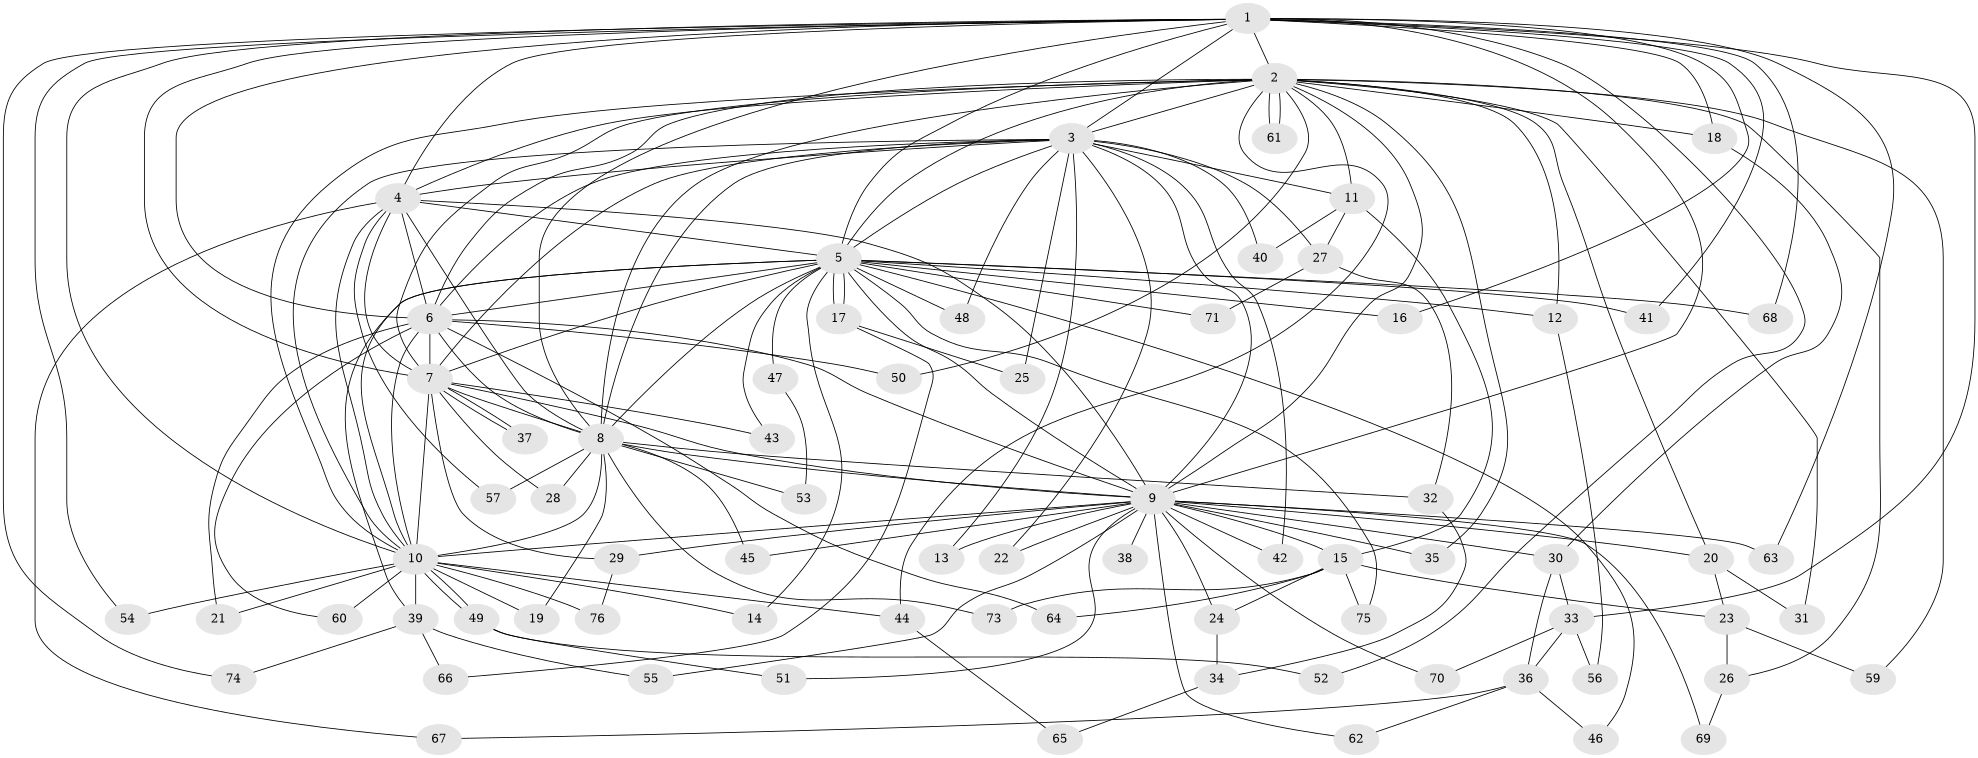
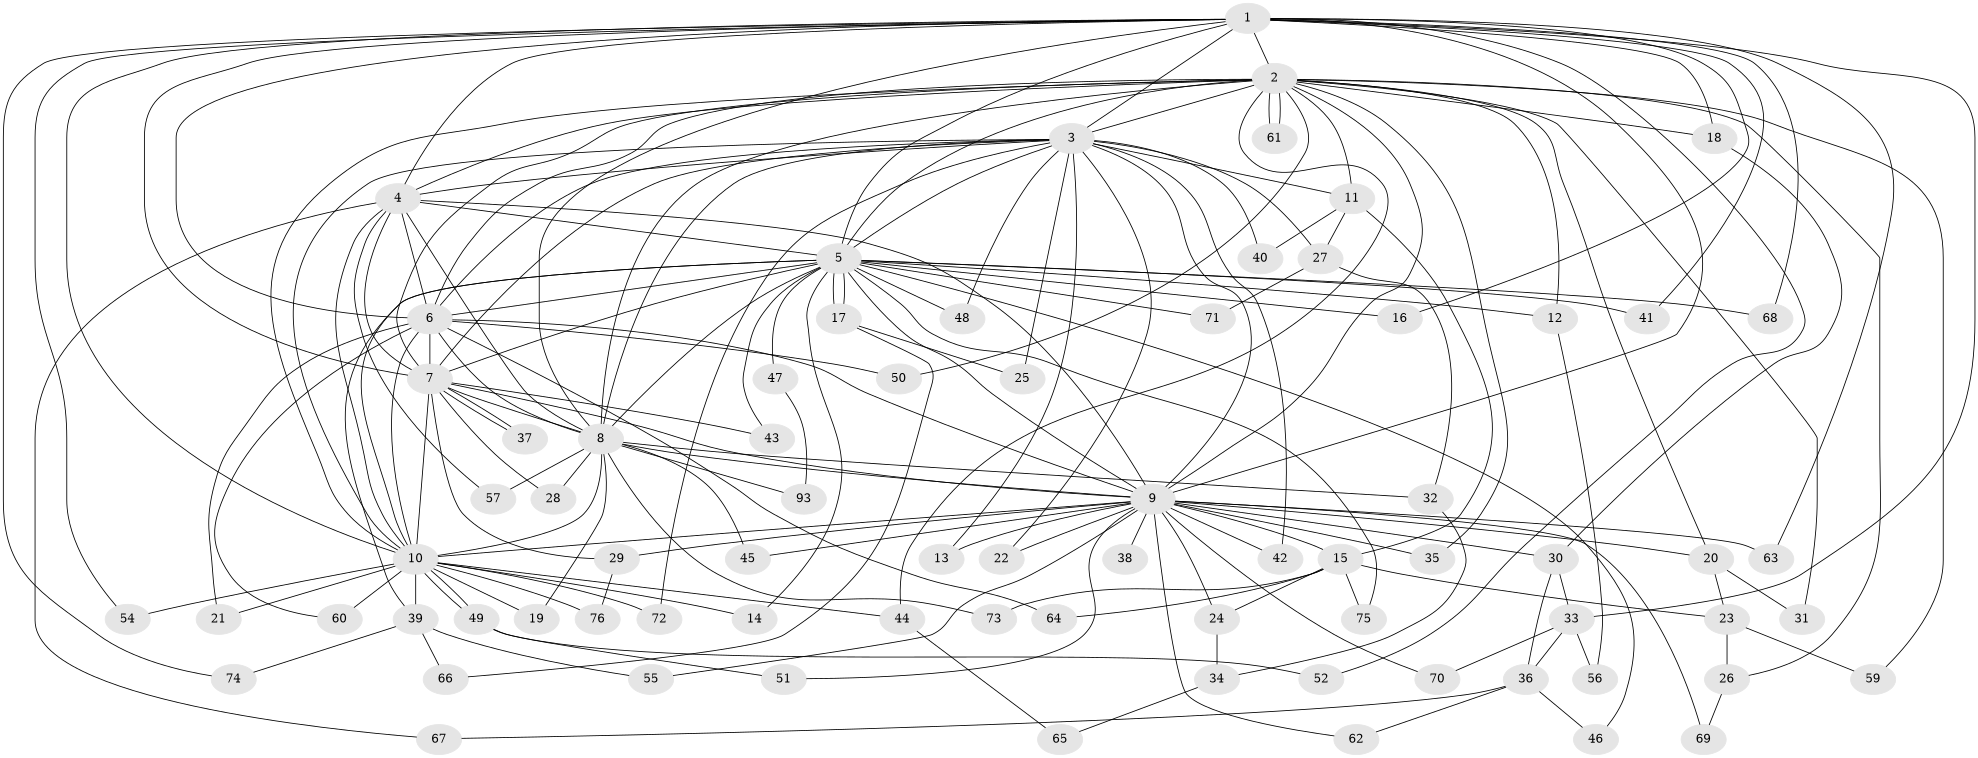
node "53": label "53" -> "93"
node "72": added
